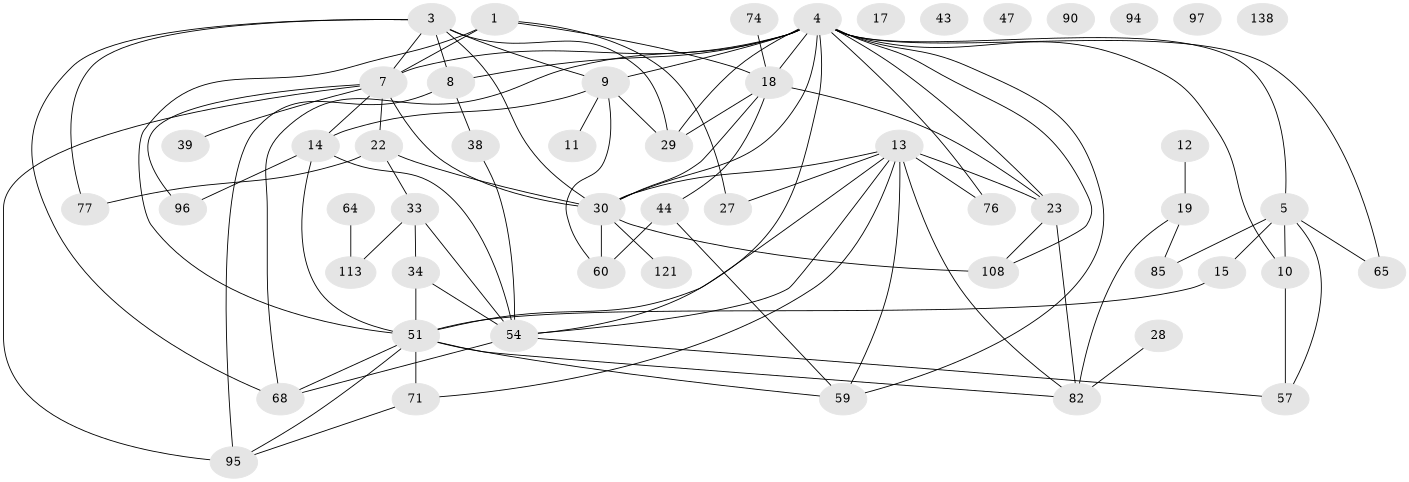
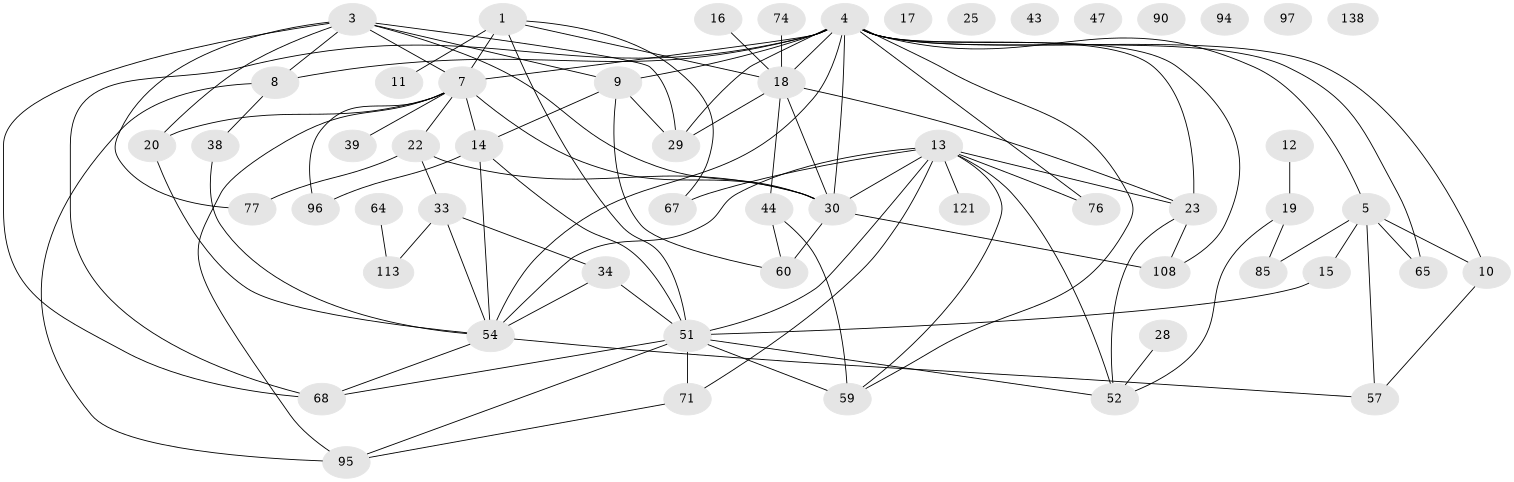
node "16": added
node "25": added
edge "9" -- "11": now "1" -- "11"
node "20": added
node "27": label "27" -> "67"
edge "30" -- "121": now "13" -- "121"
node "82": label "82" -> "52"
